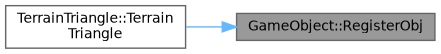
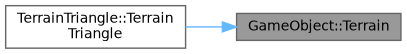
node "GameObject::RegisterObj": label "GameObject::RegisterObj" -> "GameObject::Terrain"
